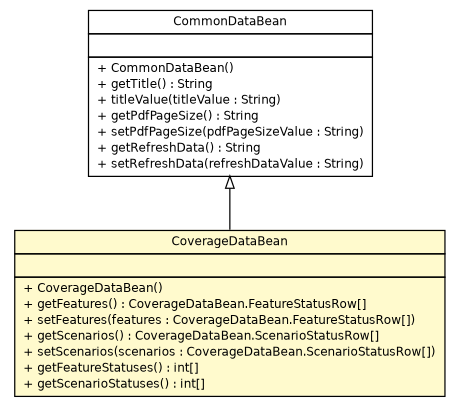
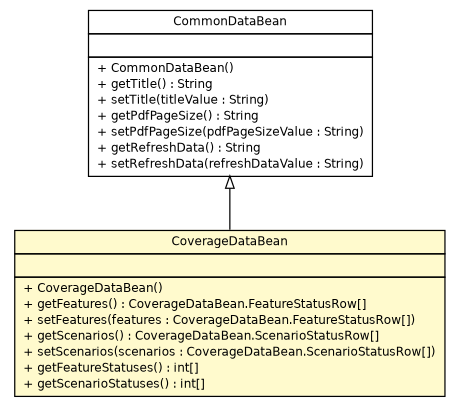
node "CommonDataBean": text "+ titleValue(titleValue : String)" -> "+ setTitle(titleValue : String)"
